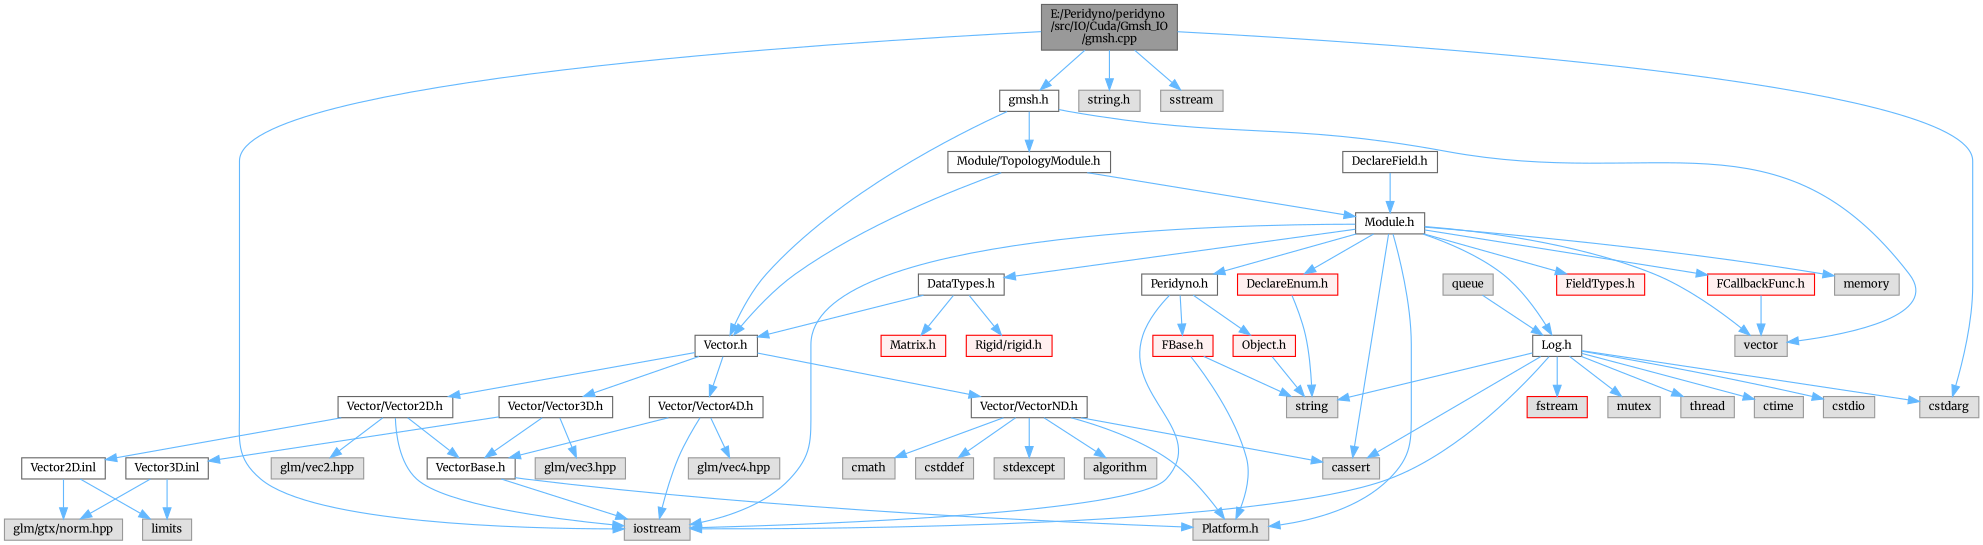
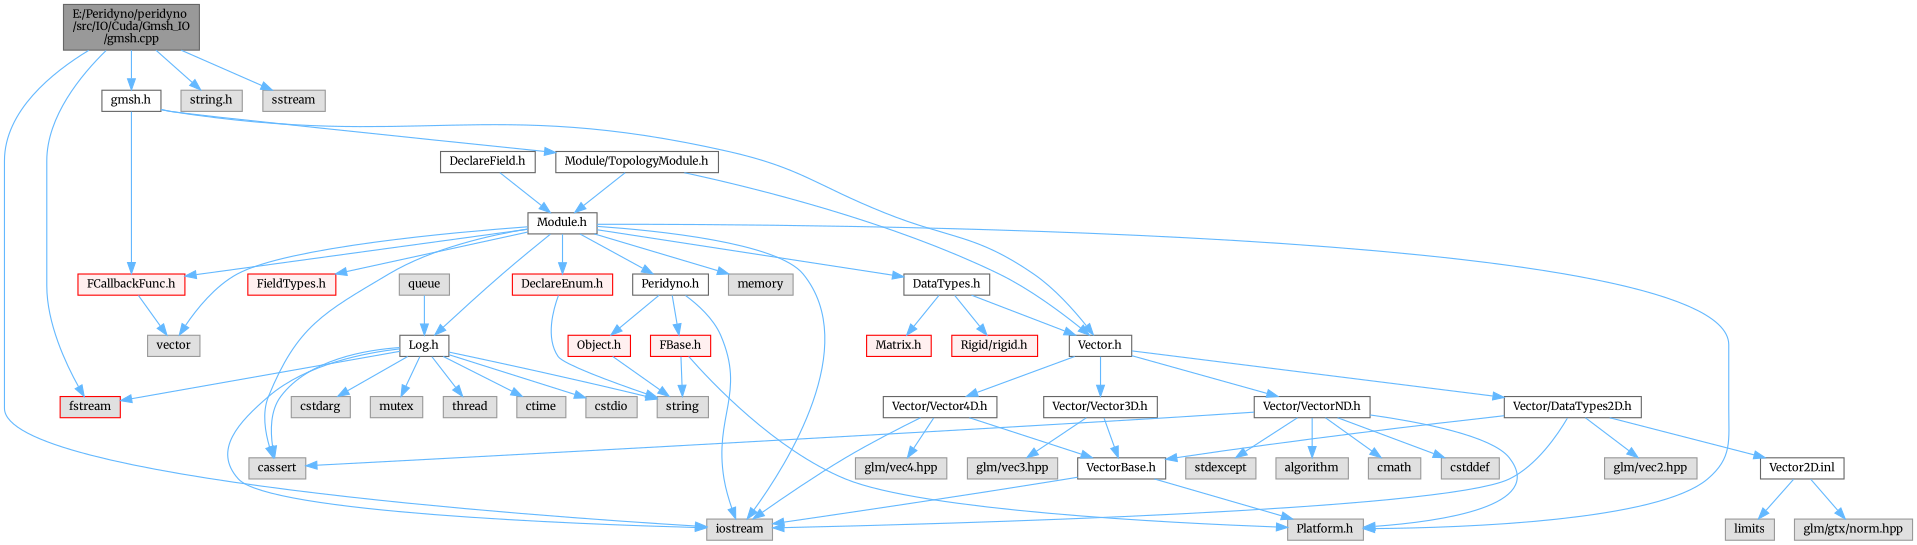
edge "E:/Peridyno/peridyno /src/IO/Cuda/Gmsh_IO /gmsh.cpp" -> "cstdarg": now "E:/Peridyno/peridyno /src/IO/Cuda/Gmsh_IO /gmsh.cpp" -> "fstream"
edge "gmsh.h" -> "vector": now "gmsh.h" -> "FCallbackFunc.h"
node "Vector/Vector2D.h": label "Vector/Vector2D.h" -> "Vector/DataTypes2D.h"
node "Vector3D.inl": removed
